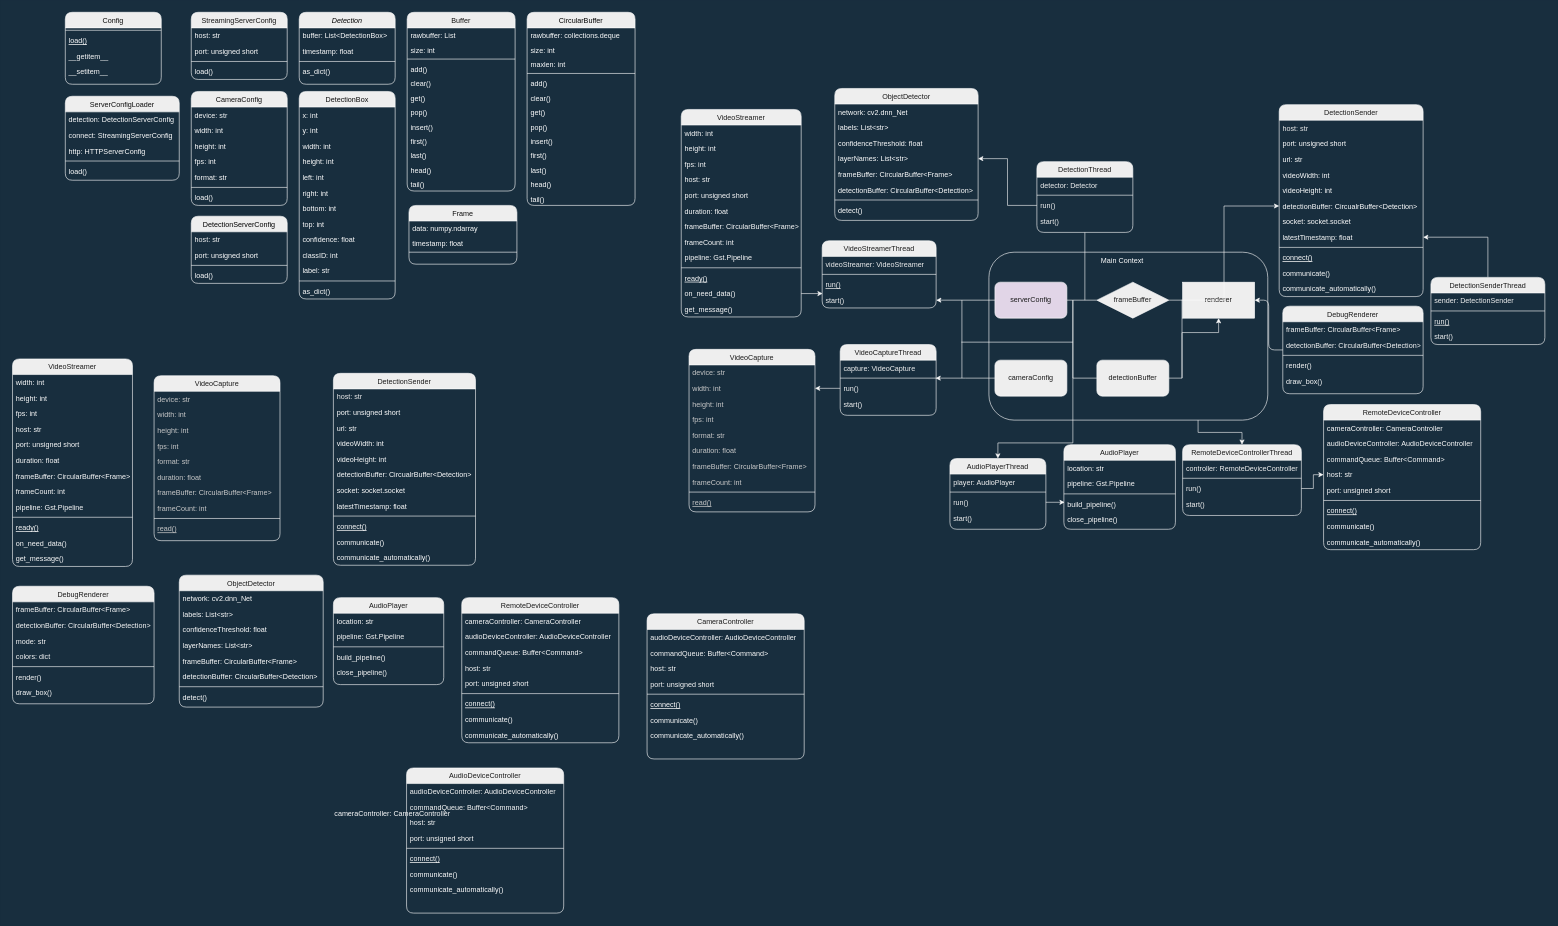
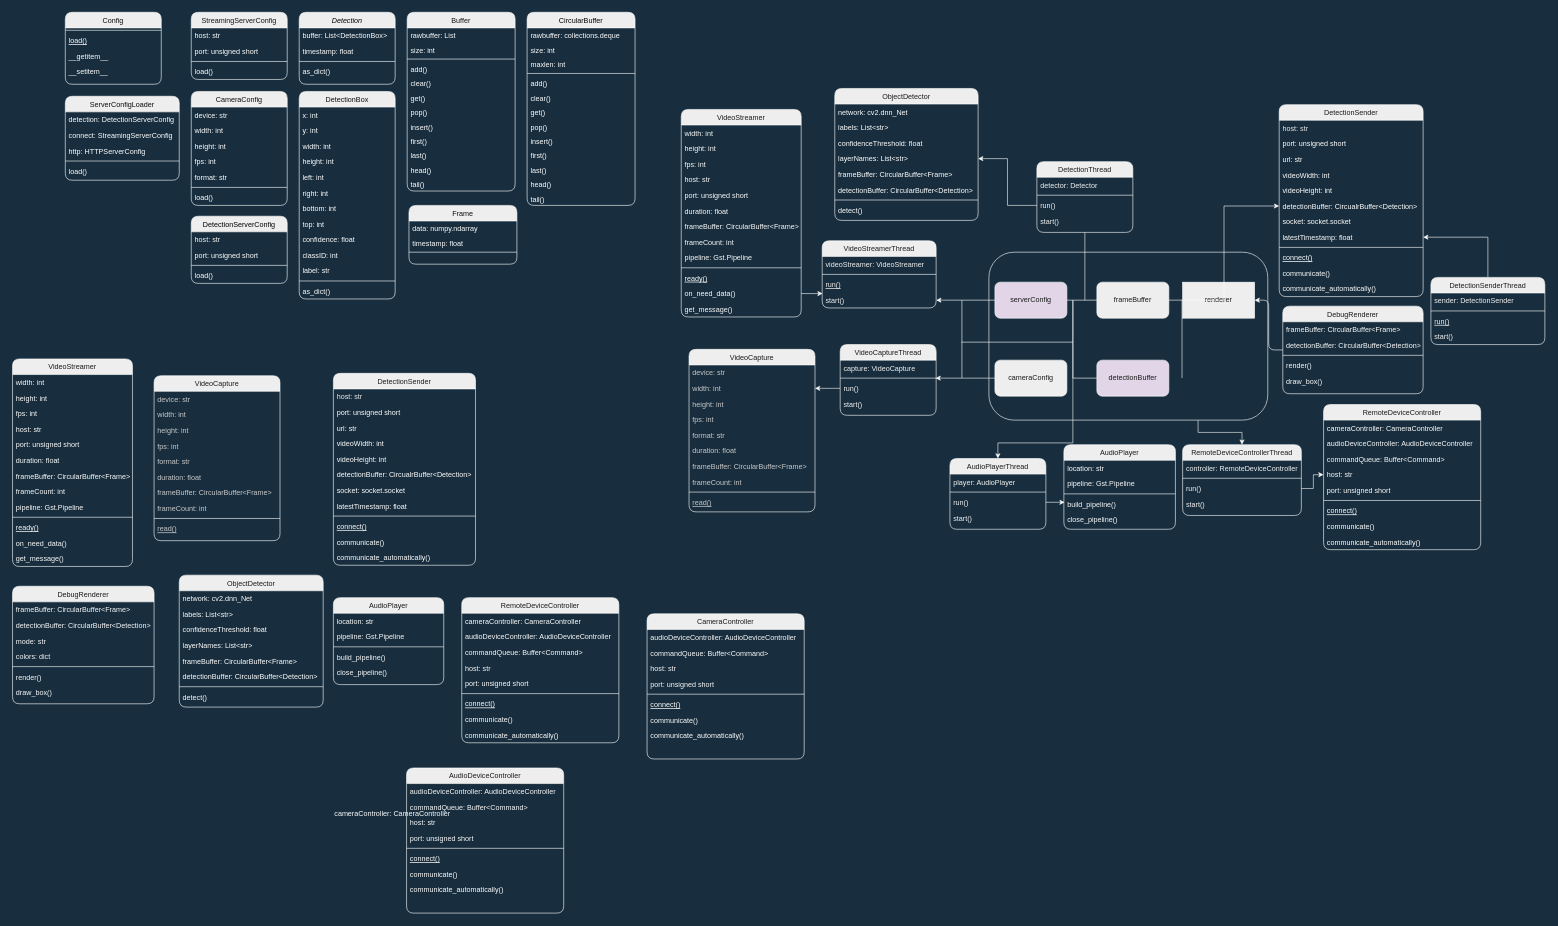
node "Main Context": removed
node "frameBuffer": shape diamond -> rounded rectangle
edge "detectionBuffer" -> "renderer": removed
node "detectionBuffer": fillcolor #eeeeee -> #e1d5e7
